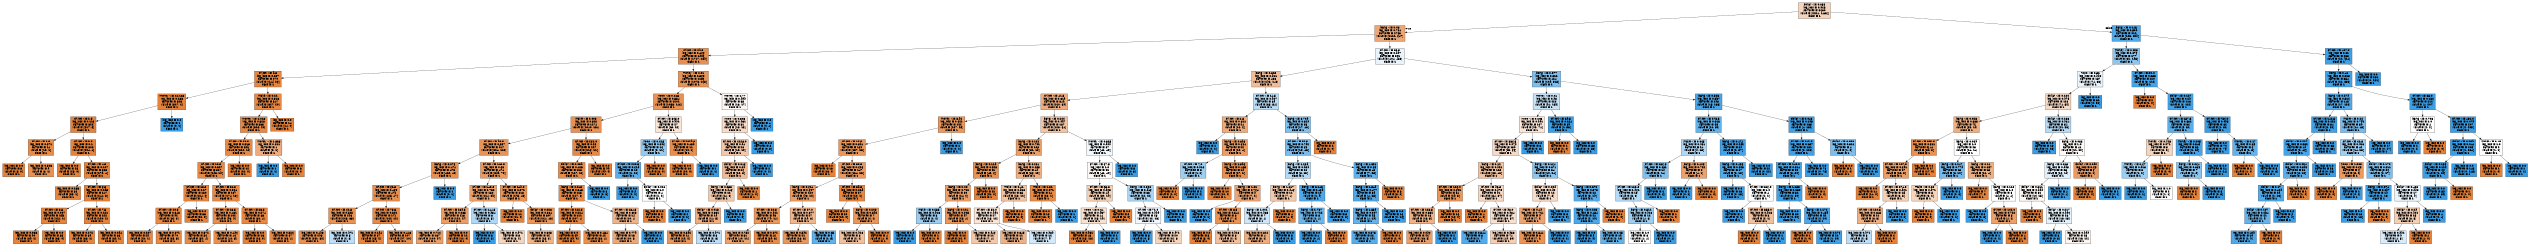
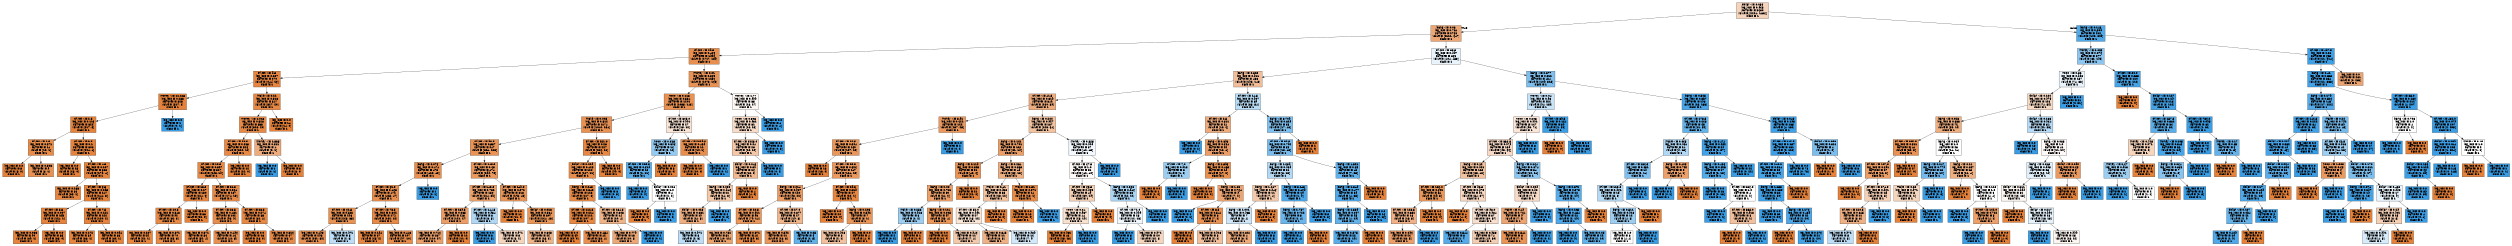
node "log_loss = 0.0 samples = 281 value = [0, 281] class = 1": fillcolor #399de5 -> #eca572
node "log_loss = 0.592 samples = 14 value = [12, 2] class = 1": removed
